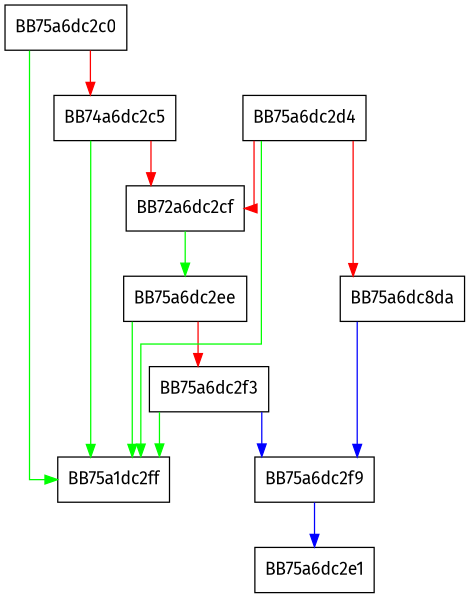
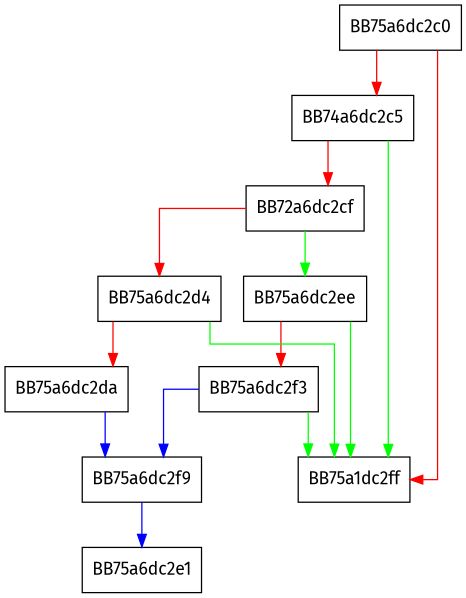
edge "BB75a6dc2d4" -> "BB72a6dc2cf": reversed
edge "BB75a6dc2c0" -> "BB75a1dc2ff": color green -> red
node "BB75a6dc8da": label "BB75a6dc8da" -> "BB75a6dc2da"
